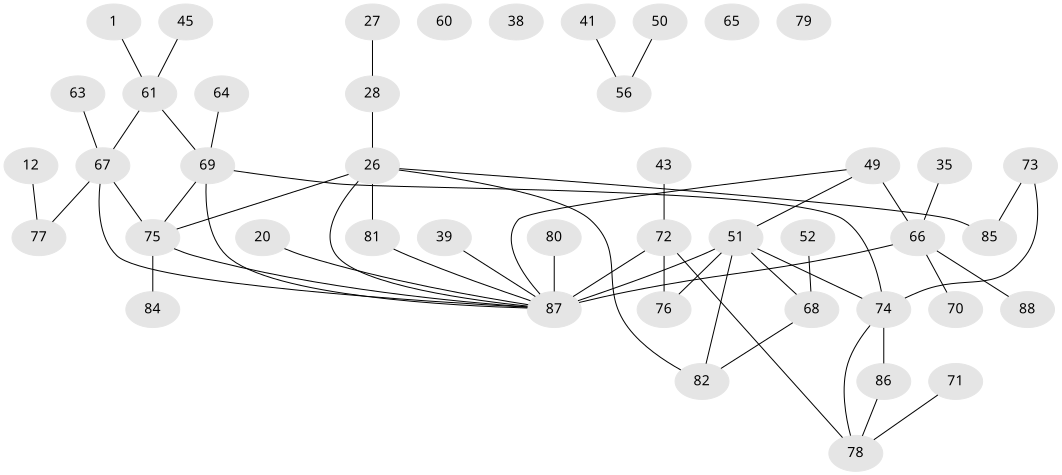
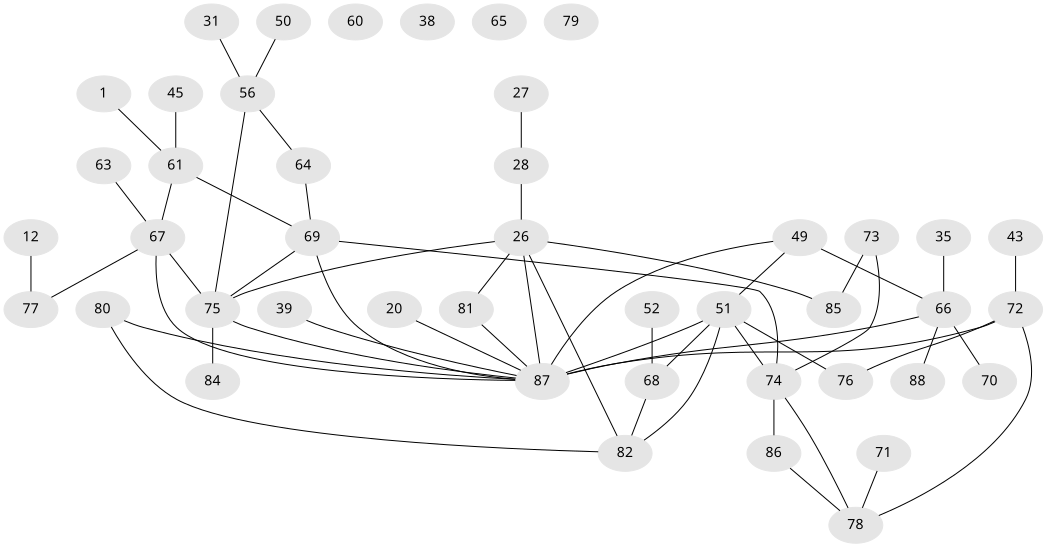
node "41": label "41" -> "31"
edge "56" -- "64": added
edge "56" -- "75": added
edge "80" -- "82": added
